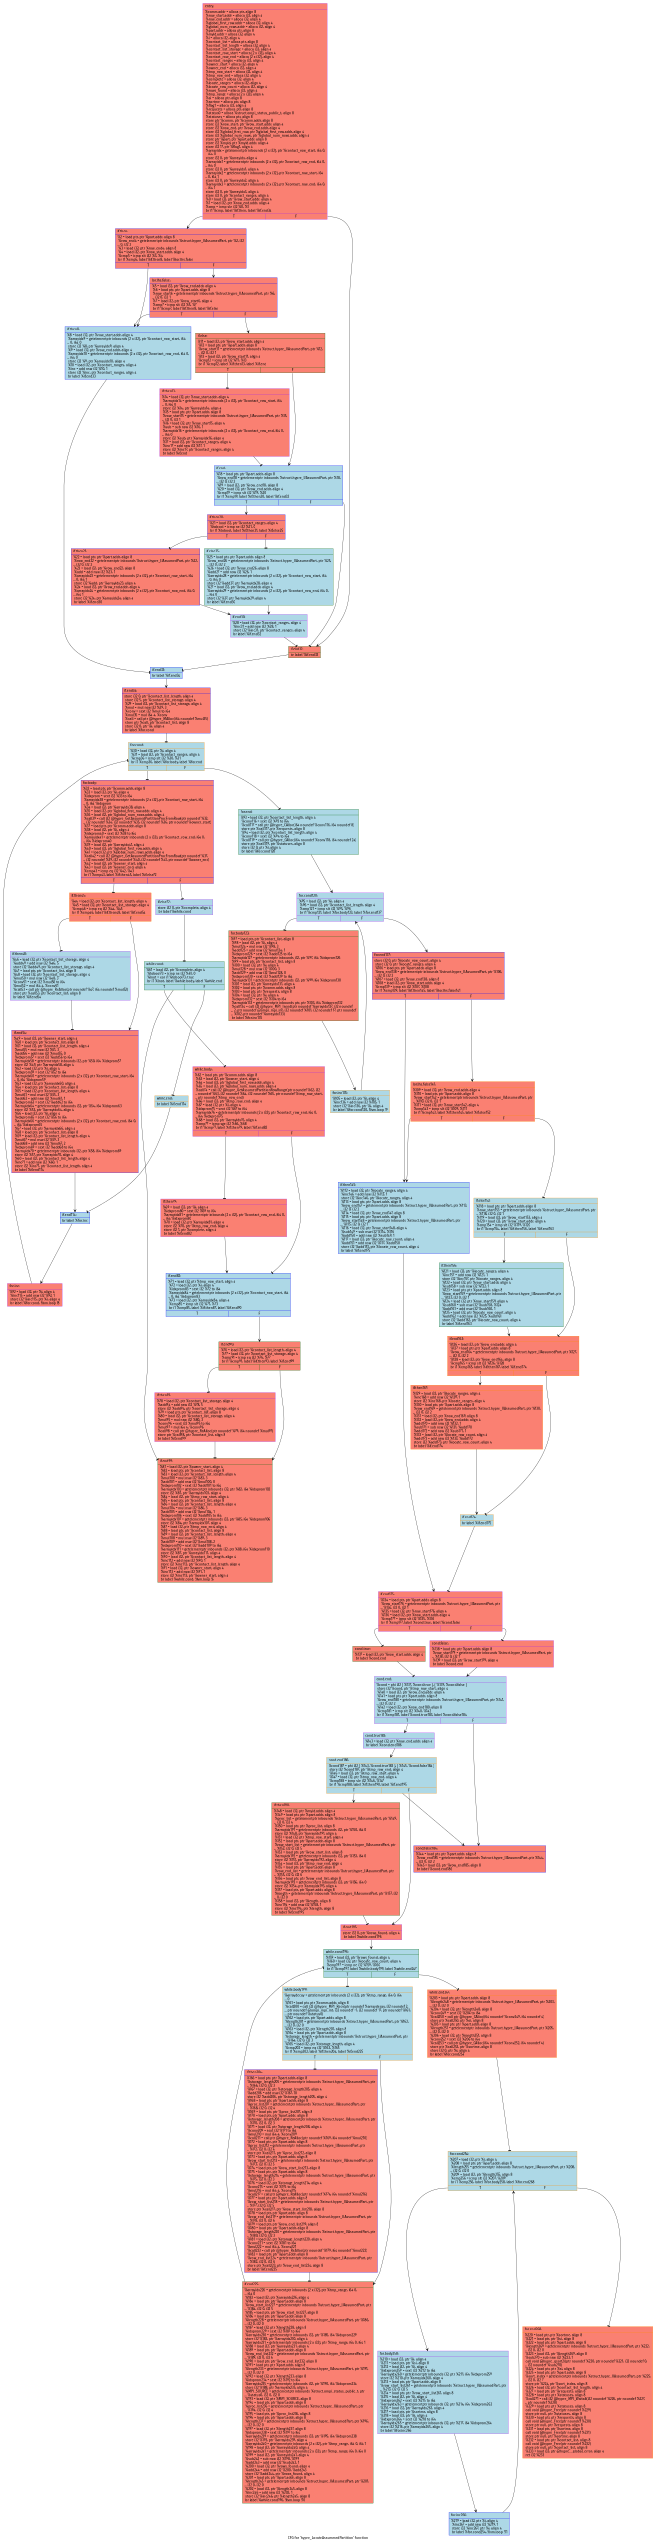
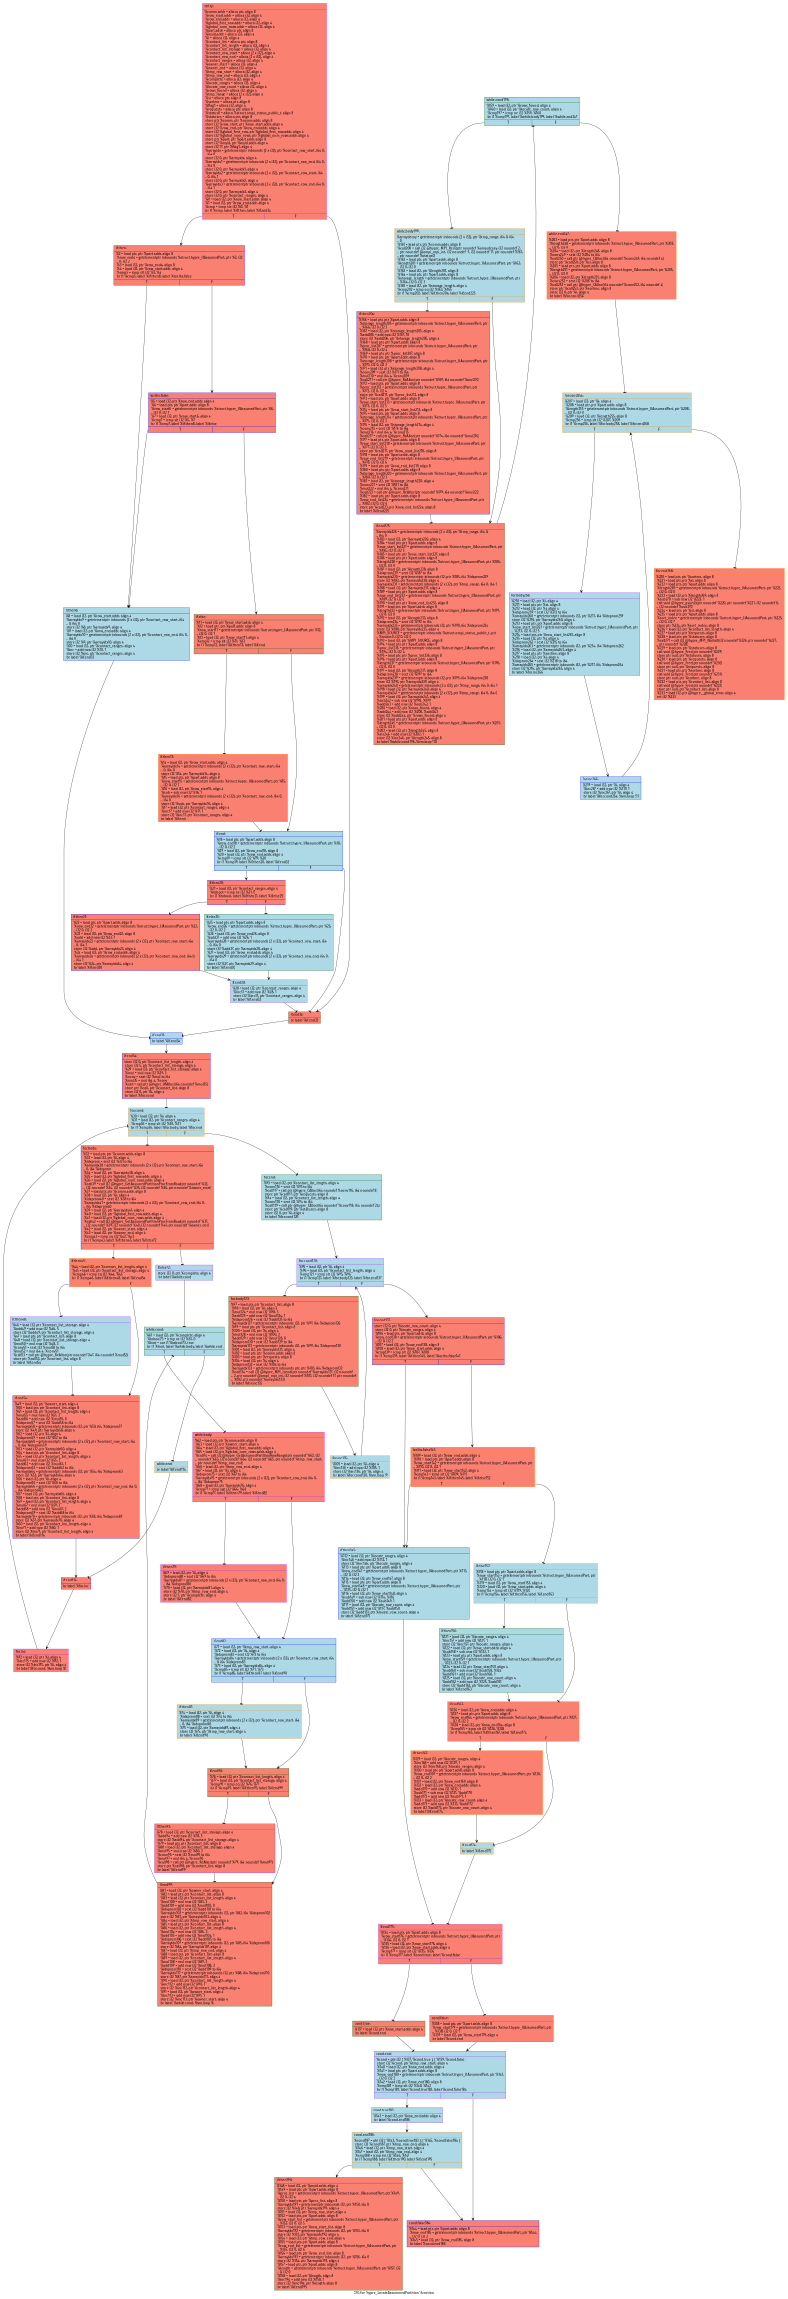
node "if.then13:": color purple -> darkorange
node "if.end114:": fillcolor lightblue -> salmon
edge "while.cond:" -> "if.end99:": reversed
edge "if.then145:" -> "if.end175:": arrowhead vee -> tee
node "if.then87:": added
node "if.end195:": removed
